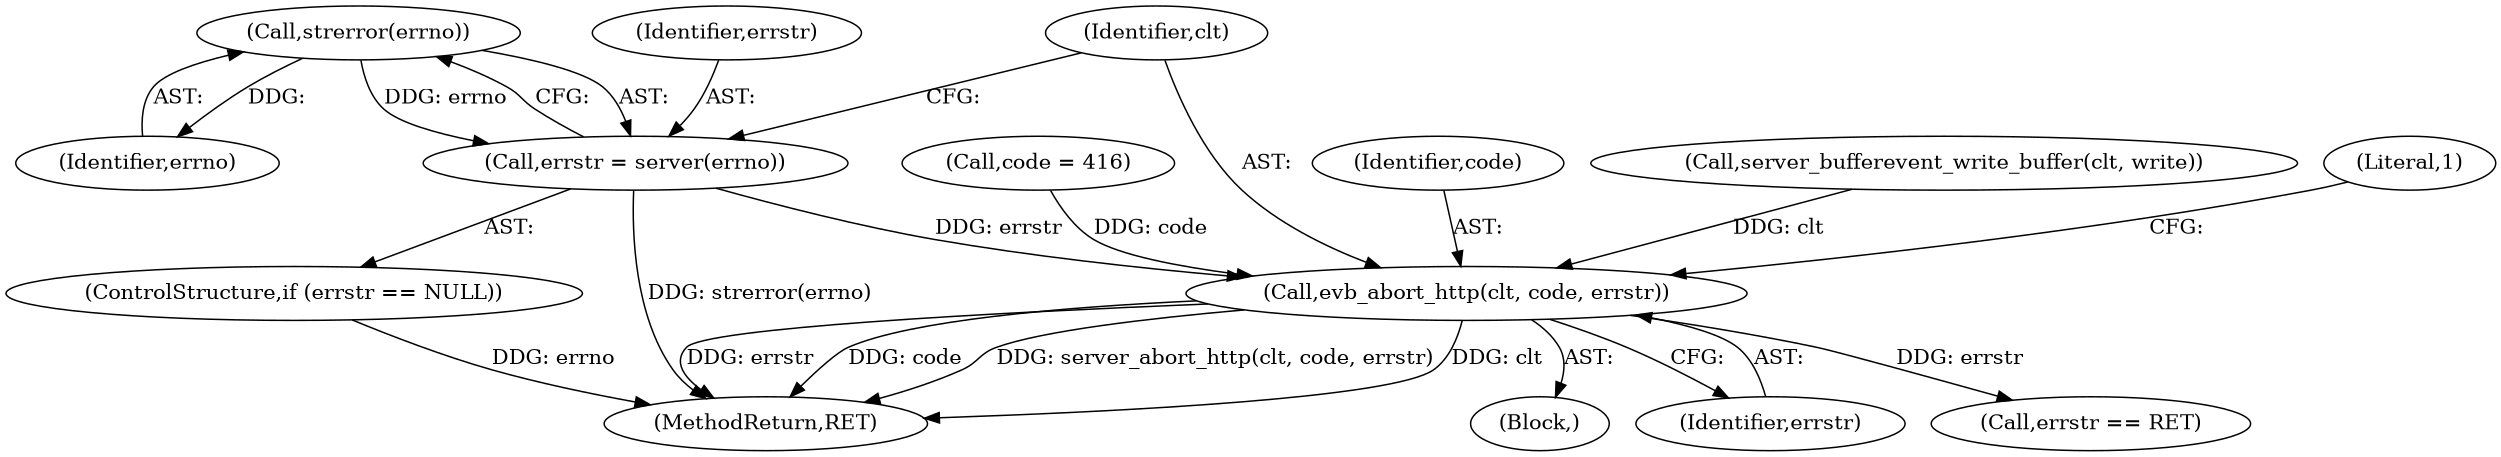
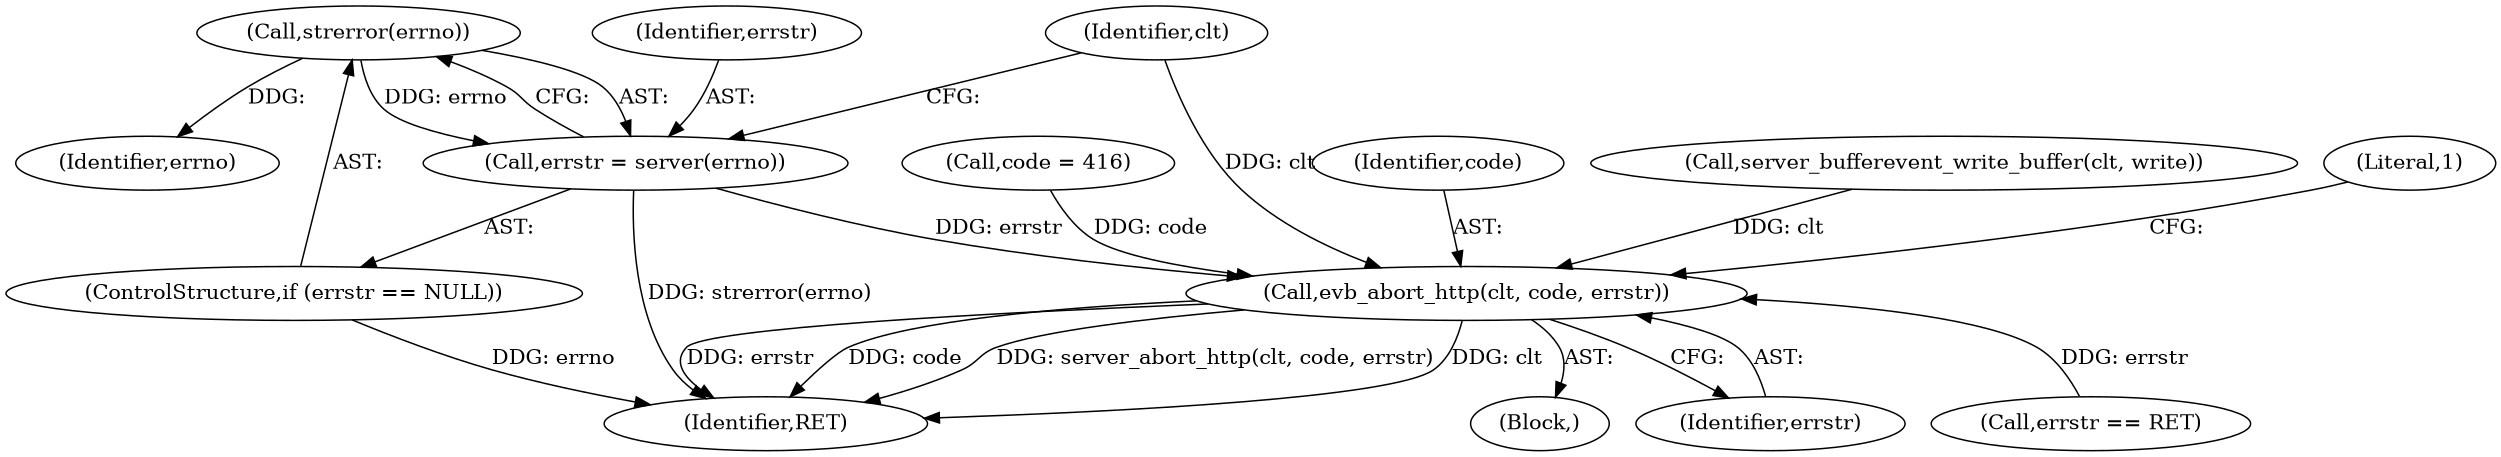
edge "(Identifier,errno)" -> "(Call,strerror(errno))": now "(ControlStructure,if (errstr == NULL))" -> "(Call,strerror(errno))"
edge "(Identifier,clt)" -> "(Call,evb_abort_http(clt, code, errstr))": label "AST: " -> "DDG: clt"
edge "(Call,evb_abort_http(clt, code, errstr))" -> "(Call,errstr == RET)": reversed
node "(MethodReturn,RET)": label "(MethodReturn,RET)" -> "(Identifier,RET)"
